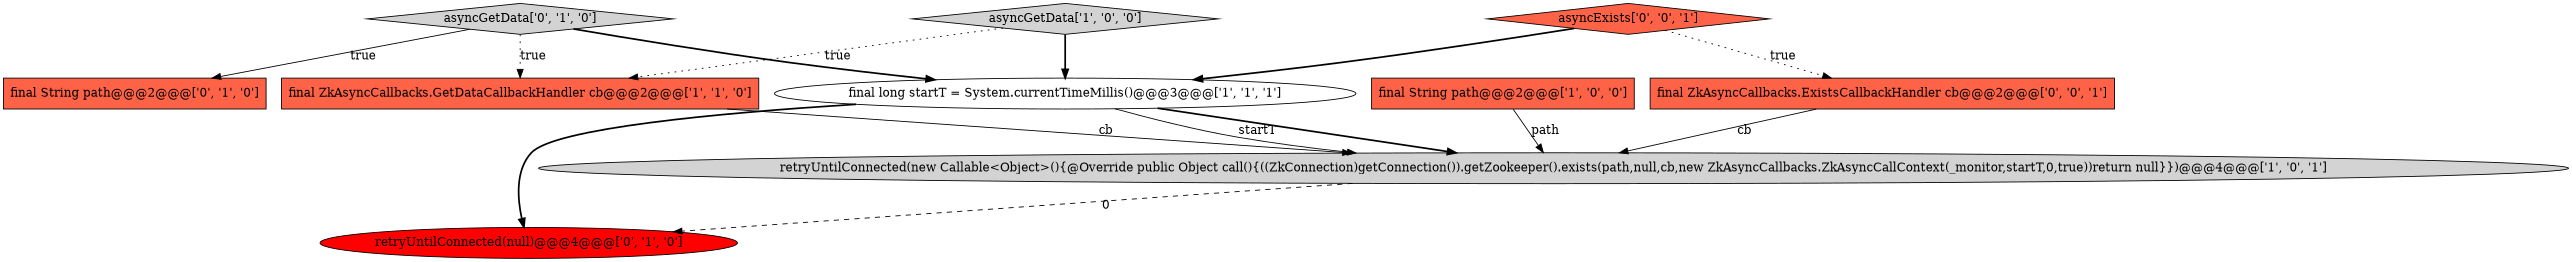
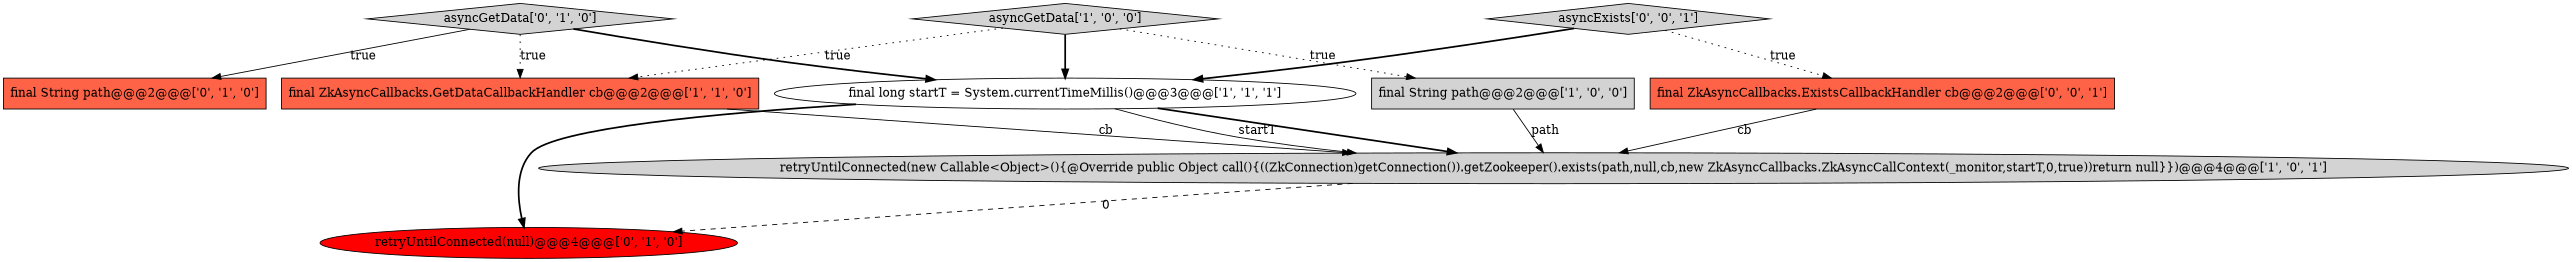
node "asyncExists['0', '0', '1']": fillcolor tomato -> lightgray
edge "asyncGetData['1', '0', '0']" -> "final String path@@@2@@@['1', '0', '0']": added, label "true"
node "final String path@@@2@@@['1', '0', '0']": fillcolor tomato -> lightgray
